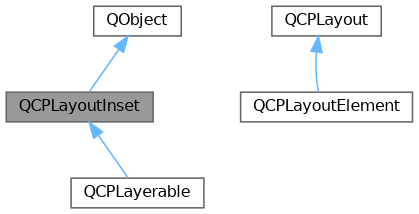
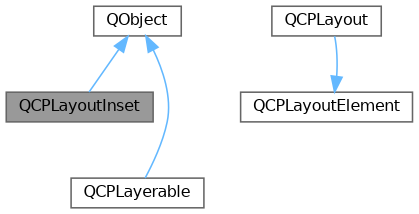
edge "QCPLayoutElement" -> "QCPLayout": reversed
edge "QCPLayerable" -> "QCPLayoutInset": now "QCPLayerable" -> "QObject"
